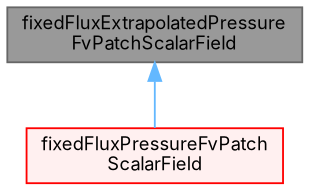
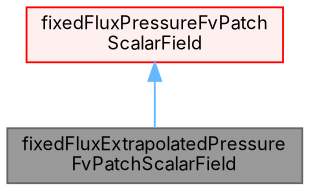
edge "fixedFluxPressureFvPatch ScalarField" -> "fixedFluxExtrapolatedPressure FvPatchScalarField": reversed
